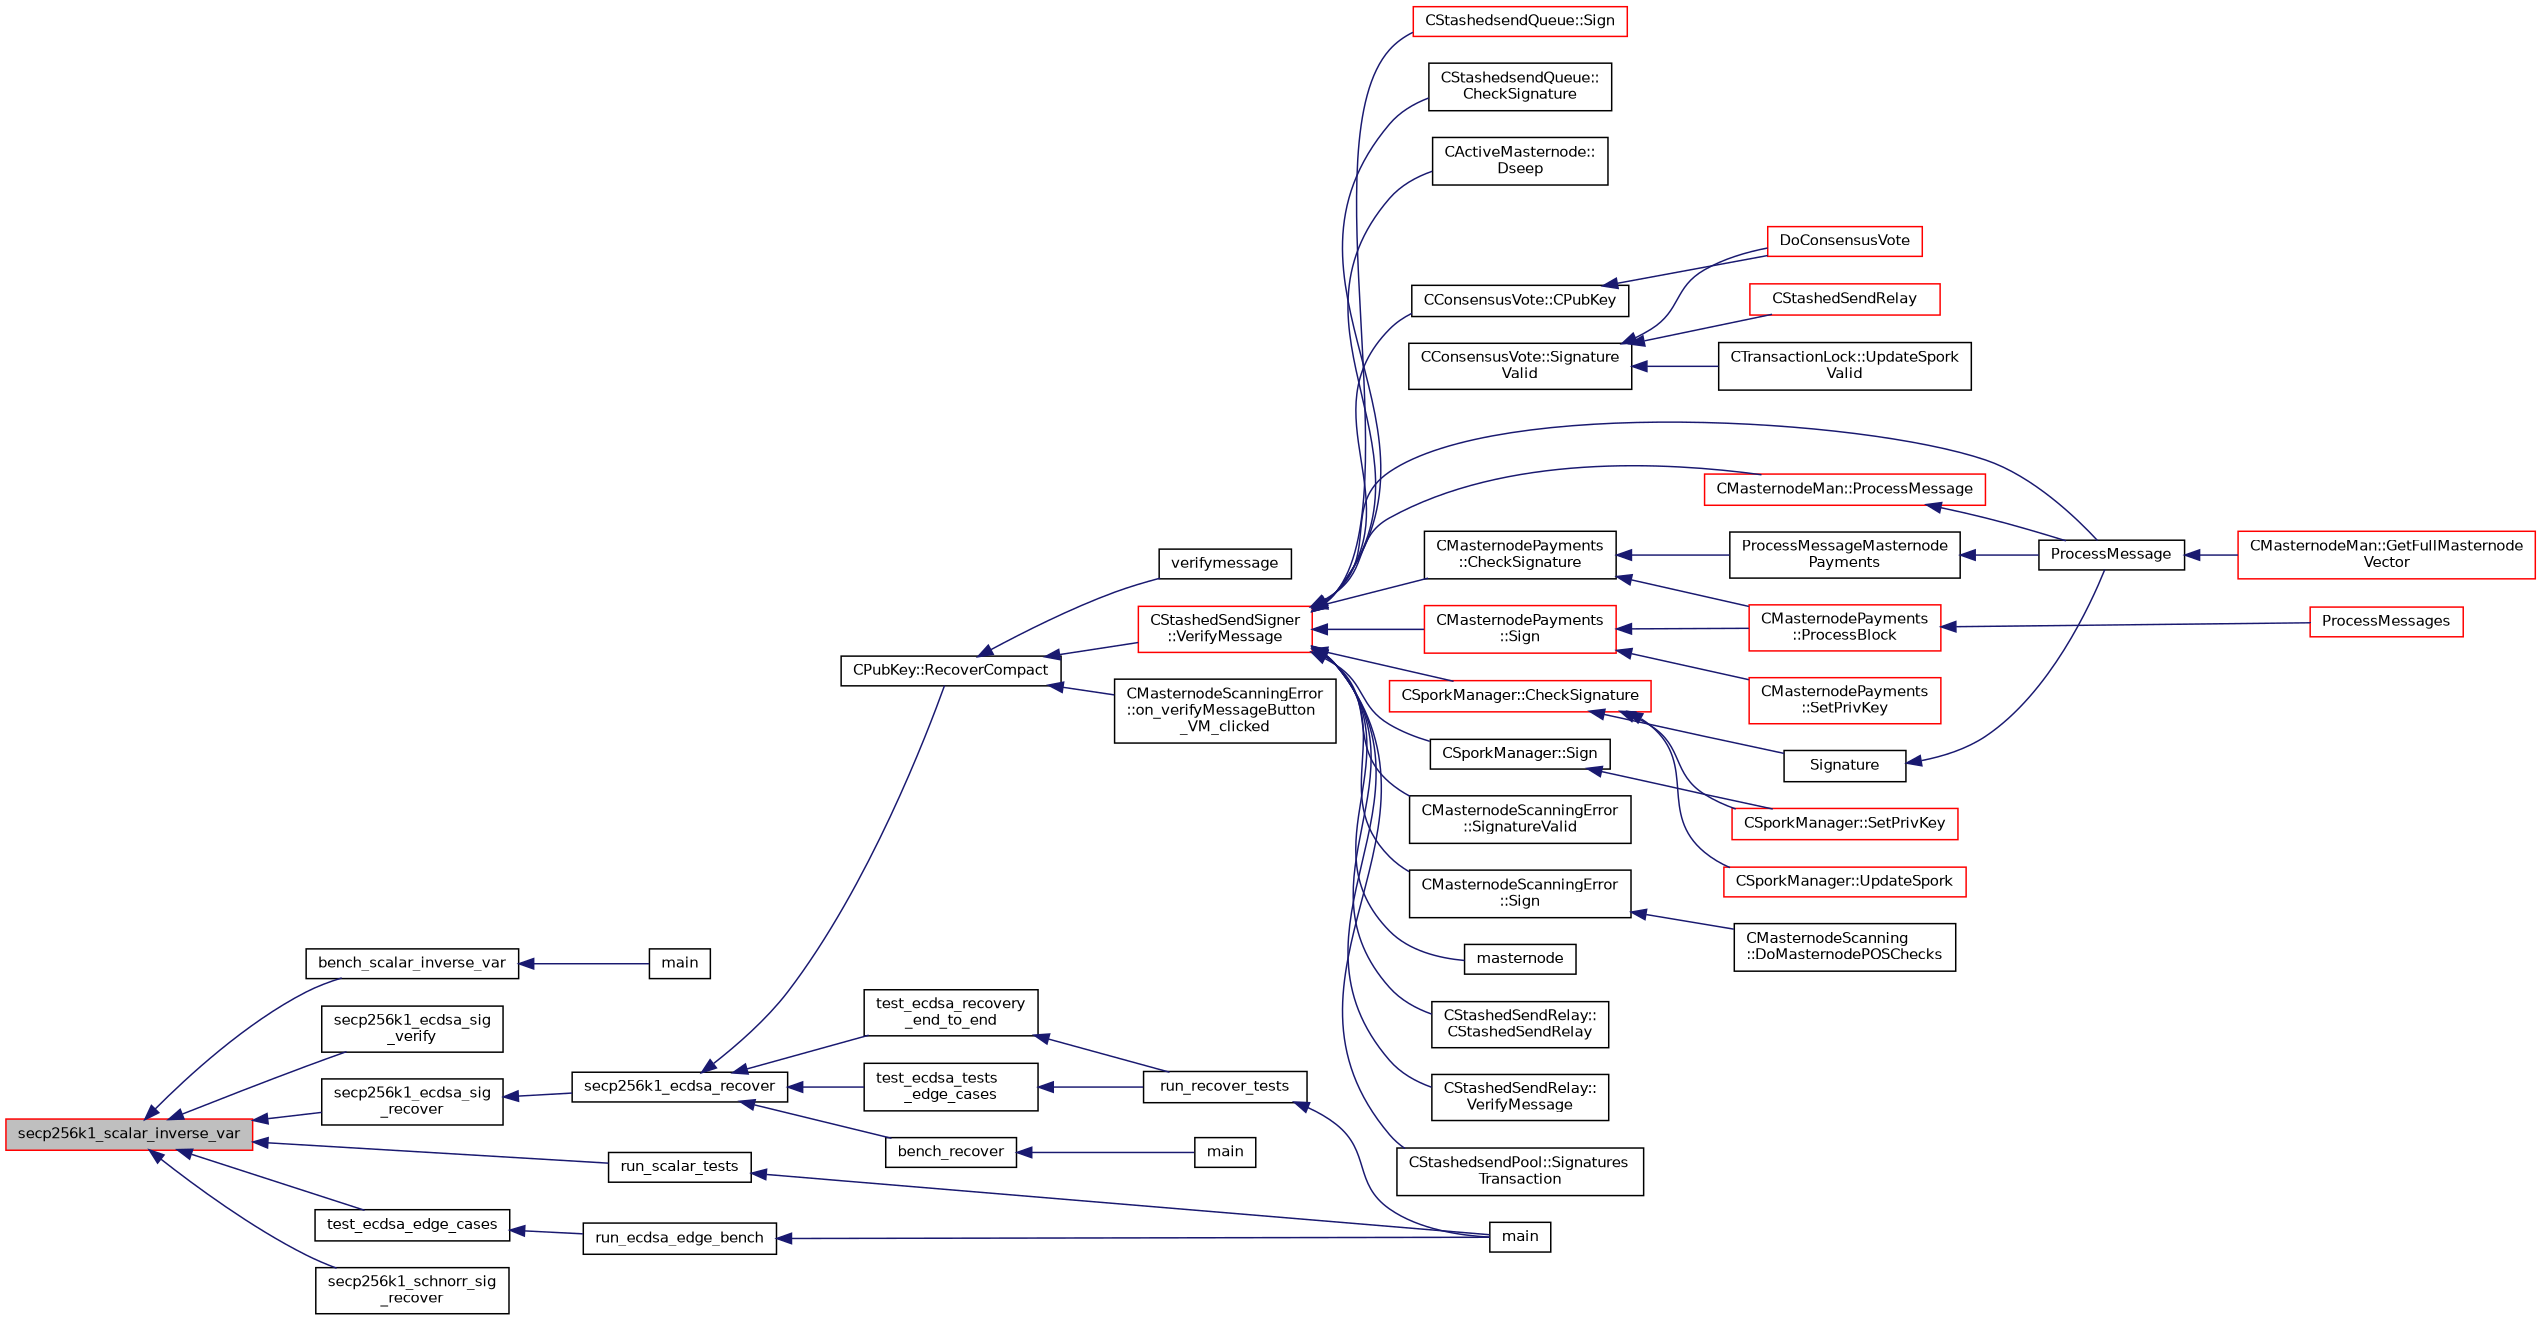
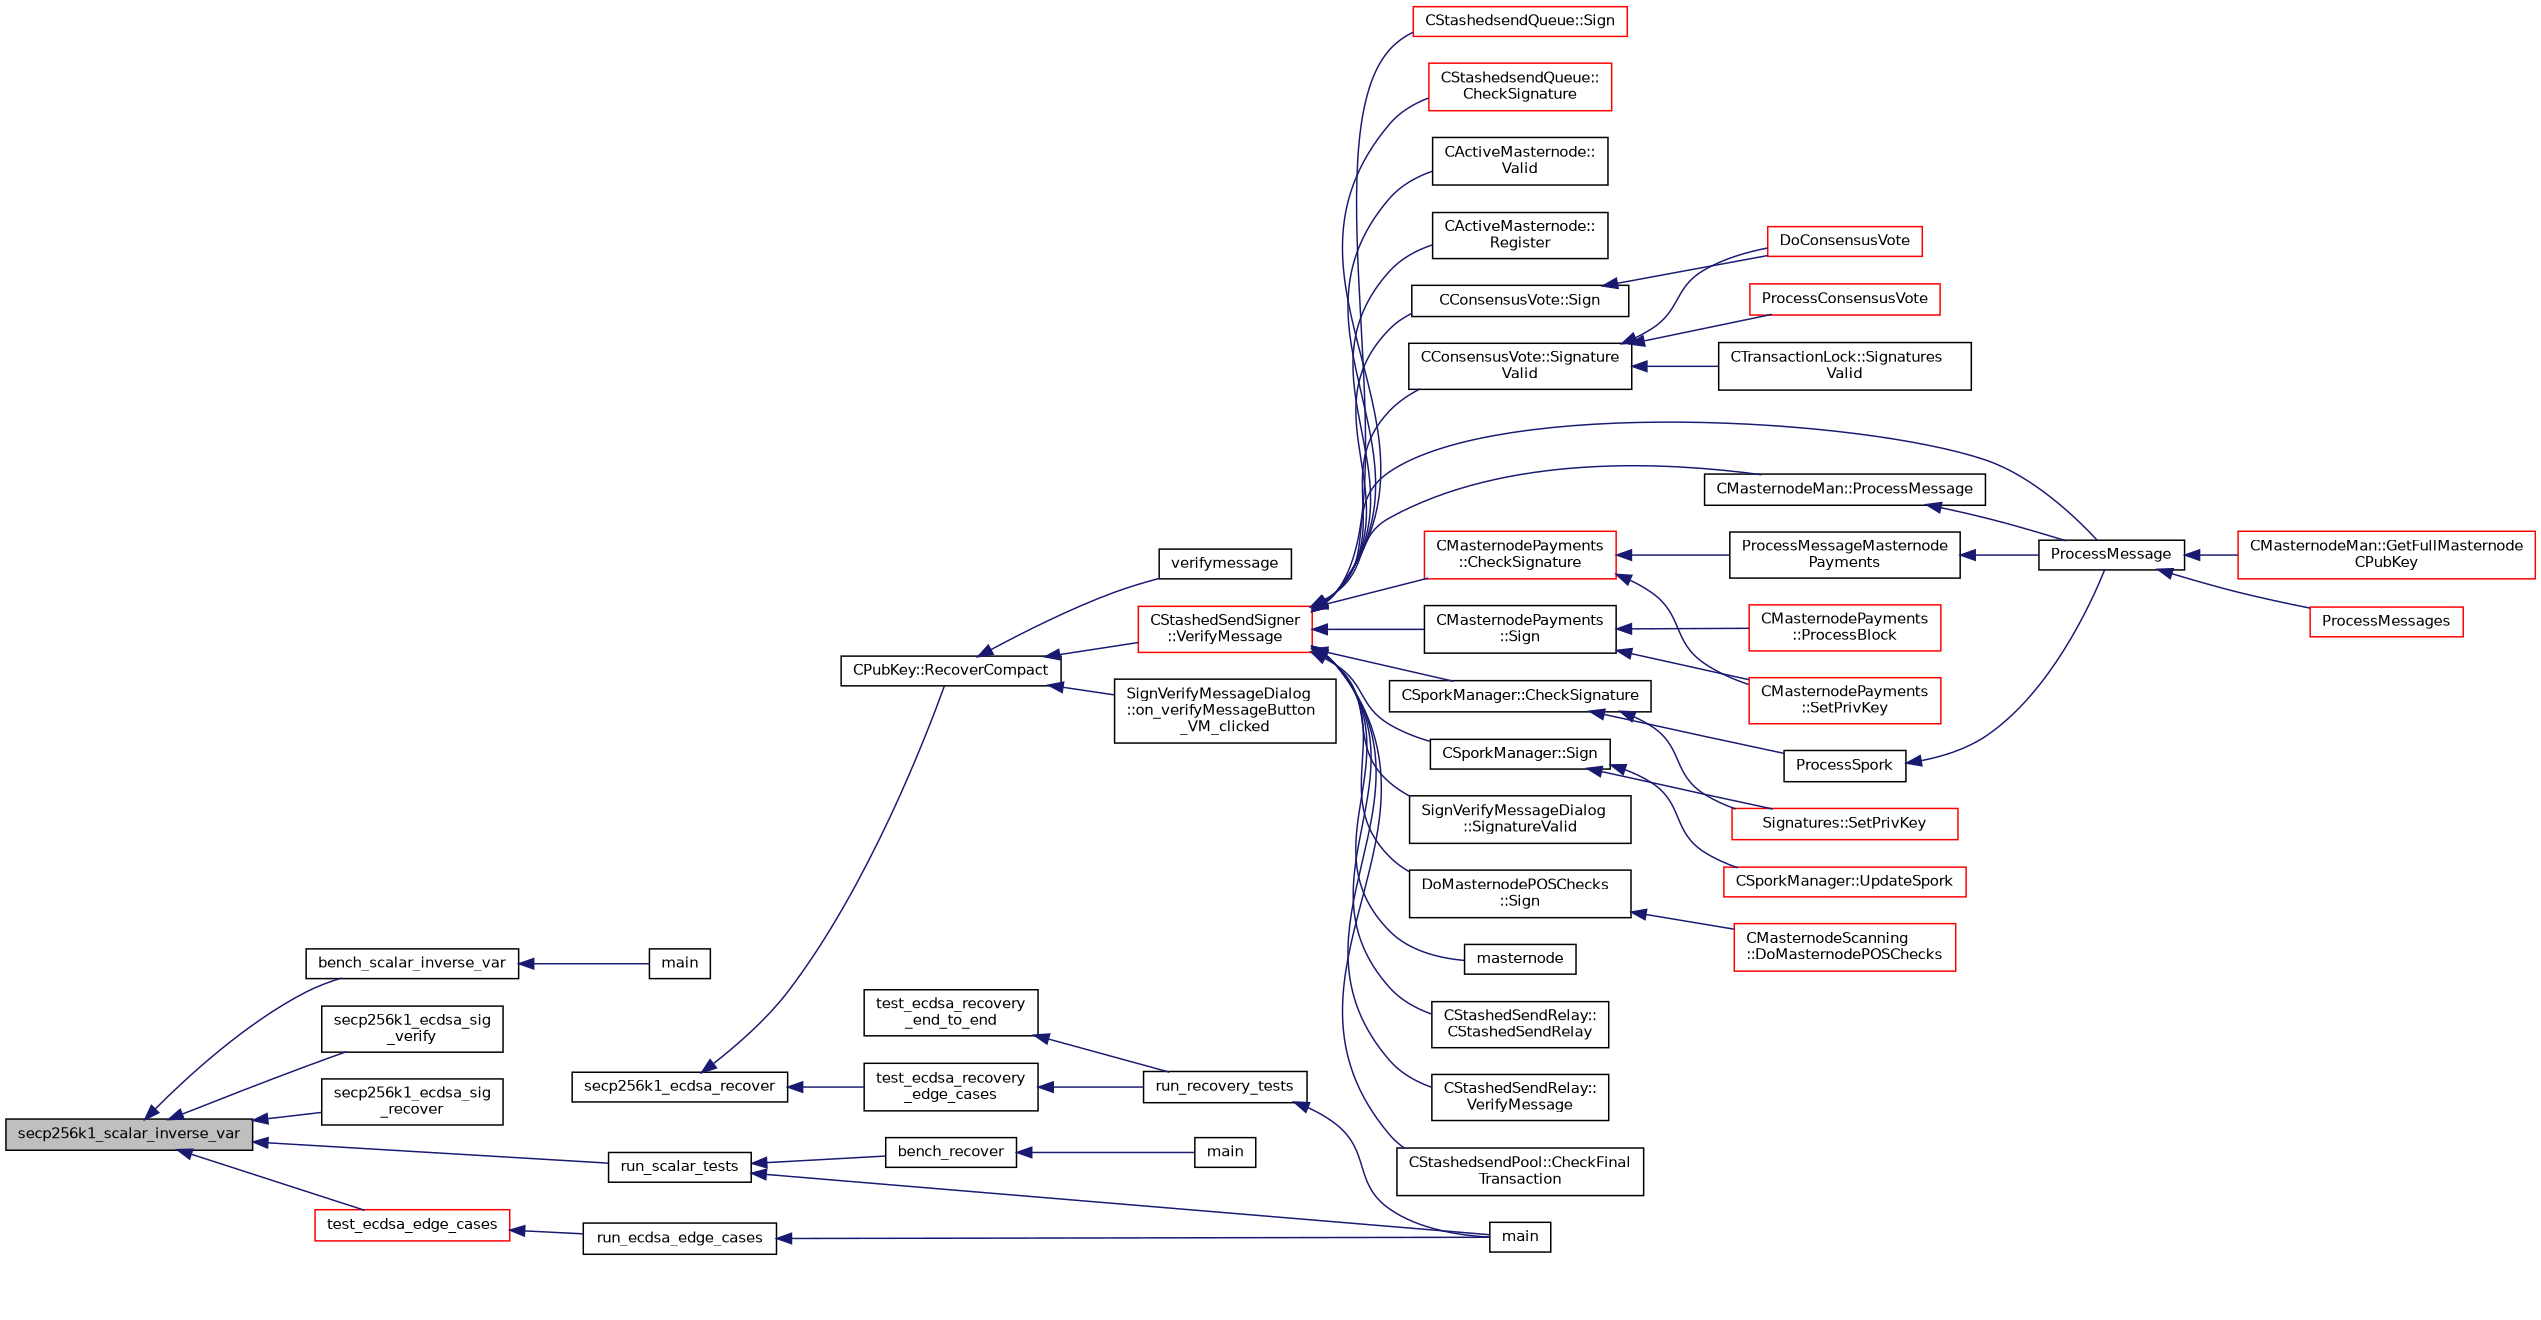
node "CStashedsendQueue:: CheckSignature": color black -> red
node "CActiveMasternode:: Dseep": label "CActiveMasternode:: Dseep" -> "CActiveMasternode:: Valid"
node "CActiveMasternode:: Register": added
node "CStashedSendRelay": label "CStashedSendRelay" -> "ProcessConsensusVote"
node "CConsensusVote::CPubKey": label "CConsensusVote::CPubKey" -> "CConsensusVote::Sign"
node "CTransactionLock::UpdateSpork Valid": label "CTransactionLock::UpdateSpork Valid" -> "CTransactionLock::Signatures Valid"
edge "CConsensusVote::Signature Valid" -> "CStashedSendSigner ::VerifyMessage": added
node "CMasternodeMan::ProcessMessage": color red -> black
node "CMasternodePayments ::CheckSignature": color black -> red
node "CMasternodeMan::GetFullMasternode Vector": label "CMasternodeMan::GetFullMasternode Vector" -> "CMasternodeMan::GetFullMasternode CPubKey"
edge "CMasternodePayments ::ProcessBlock" -> "CMasternodePayments ::CheckSignature": now "CMasternodePayments ::SetPrivKey" -> "CMasternodePayments ::CheckSignature"
edge "ProcessMessages" -> "CMasternodePayments ::ProcessBlock": now "ProcessMessages" -> "ProcessMessage"
node "CMasternodePayments ::Sign": color red -> black
node "CSporkManager::CheckSignature": color red -> black
node "CMasternodeScanningError ::on_verifyMessageButton _VM_clicked": label "CMasternodeScanningError ::on_verifyMessageButton _VM_clicked" -> "SignVerifyMessageDialog ::on_verifyMessageButton _VM_clicked"
node "Signature": label "Signature" -> "ProcessSpork"
edge "CSporkManager::UpdateSpork" -> "CSporkManager::CheckSignature": now "CSporkManager::UpdateSpork" -> "CSporkManager::Sign"
node "CMasternodeScanningError ::SignatureValid": label "CMasternodeScanningError ::SignatureValid" -> "SignVerifyMessageDialog ::SignatureValid"
node "CSporkManager::SetPrivKey": label "CSporkManager::SetPrivKey" -> "Signatures::SetPrivKey"
node "CMasternodeScanningError ::Sign": label "CMasternodeScanningError ::Sign" -> "DoMasternodePOSChecks ::Sign"
node "CMasternodeScanning ::DoMasternodePOSChecks": color black -> red
edge "test_ecdsa_recovery _end_to_end" -> "secp256k1_ecdsa_recover": removed
node "test_ecdsa_tests _edge_cases": label "test_ecdsa_tests _edge_cases" -> "test_ecdsa_recovery _edge_cases"
node "run_recover_tests": label "run_recover_tests" -> "run_recovery_tests"
edge "secp256k1_ecdsa_recover" -> "secp256k1_ecdsa_sig _recover": removed
edge "bench_recover" -> "secp256k1_ecdsa_recover": now "bench_recover" -> "run_scalar_tests"
node "secp256k1_scalar_inverse_var": color red -> black
node "CStashedsendPool::Signatures Transaction": label "CStashedsendPool::Signatures Transaction" -> "CStashedsendPool::CheckFinal Transaction"
node "test_ecdsa_edge_cases": color black -> red
node "run_ecdsa_edge_bench": label "run_ecdsa_edge_bench" -> "run_ecdsa_edge_cases"
node "secp256k1_schnorr_sig _recover": removed
